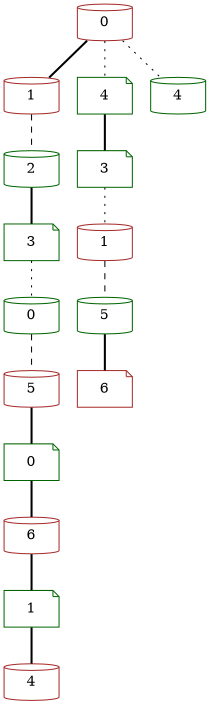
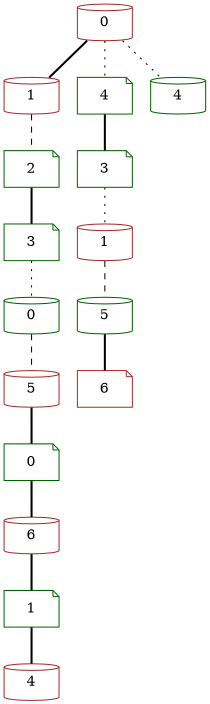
node "2": shape cylinder -> note
